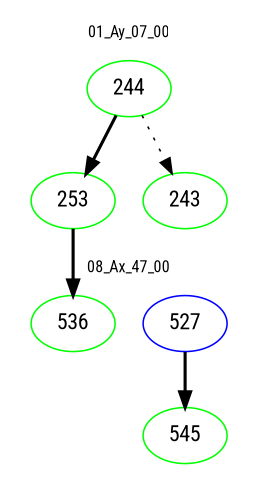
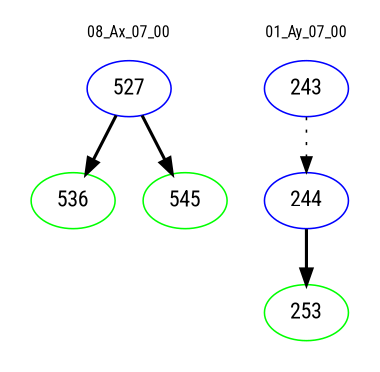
node "244": color green -> blue
edge "244" -> "243": reversed
node "243": color green -> blue
edge "253" -> "536": now "527" -> "536"
cluster "08_Ax_47_00": label "08_Ax_47_00" -> "08_Ax_07_00"
